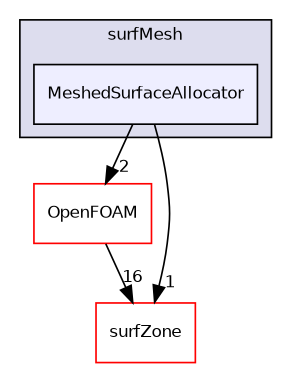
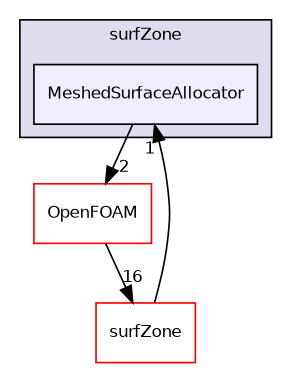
cluster "surfMesh": label "surfMesh" -> "surfZone"
edge "MeshedSurfaceAllocator" -> "surfZone": reversed
